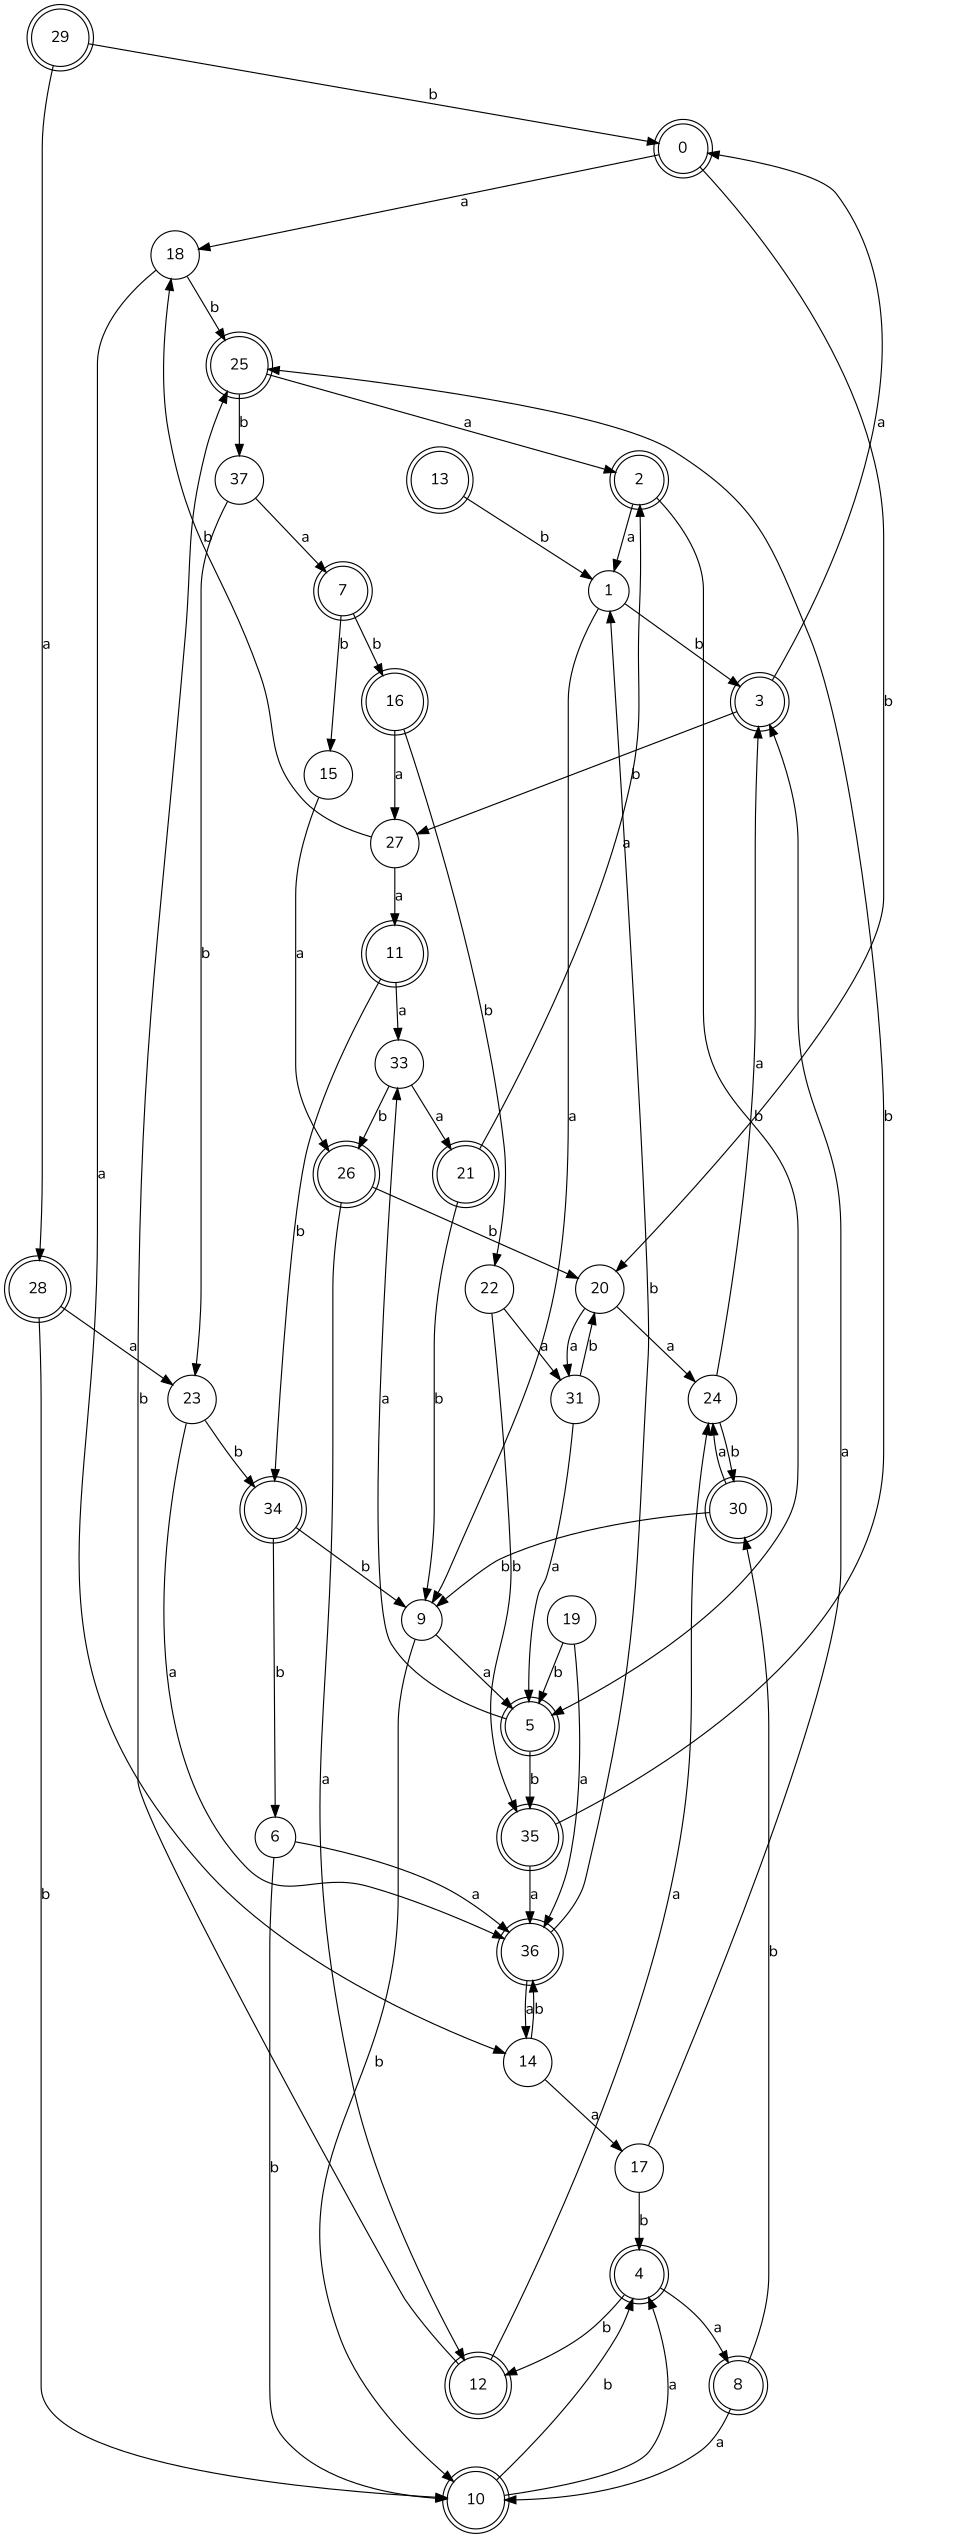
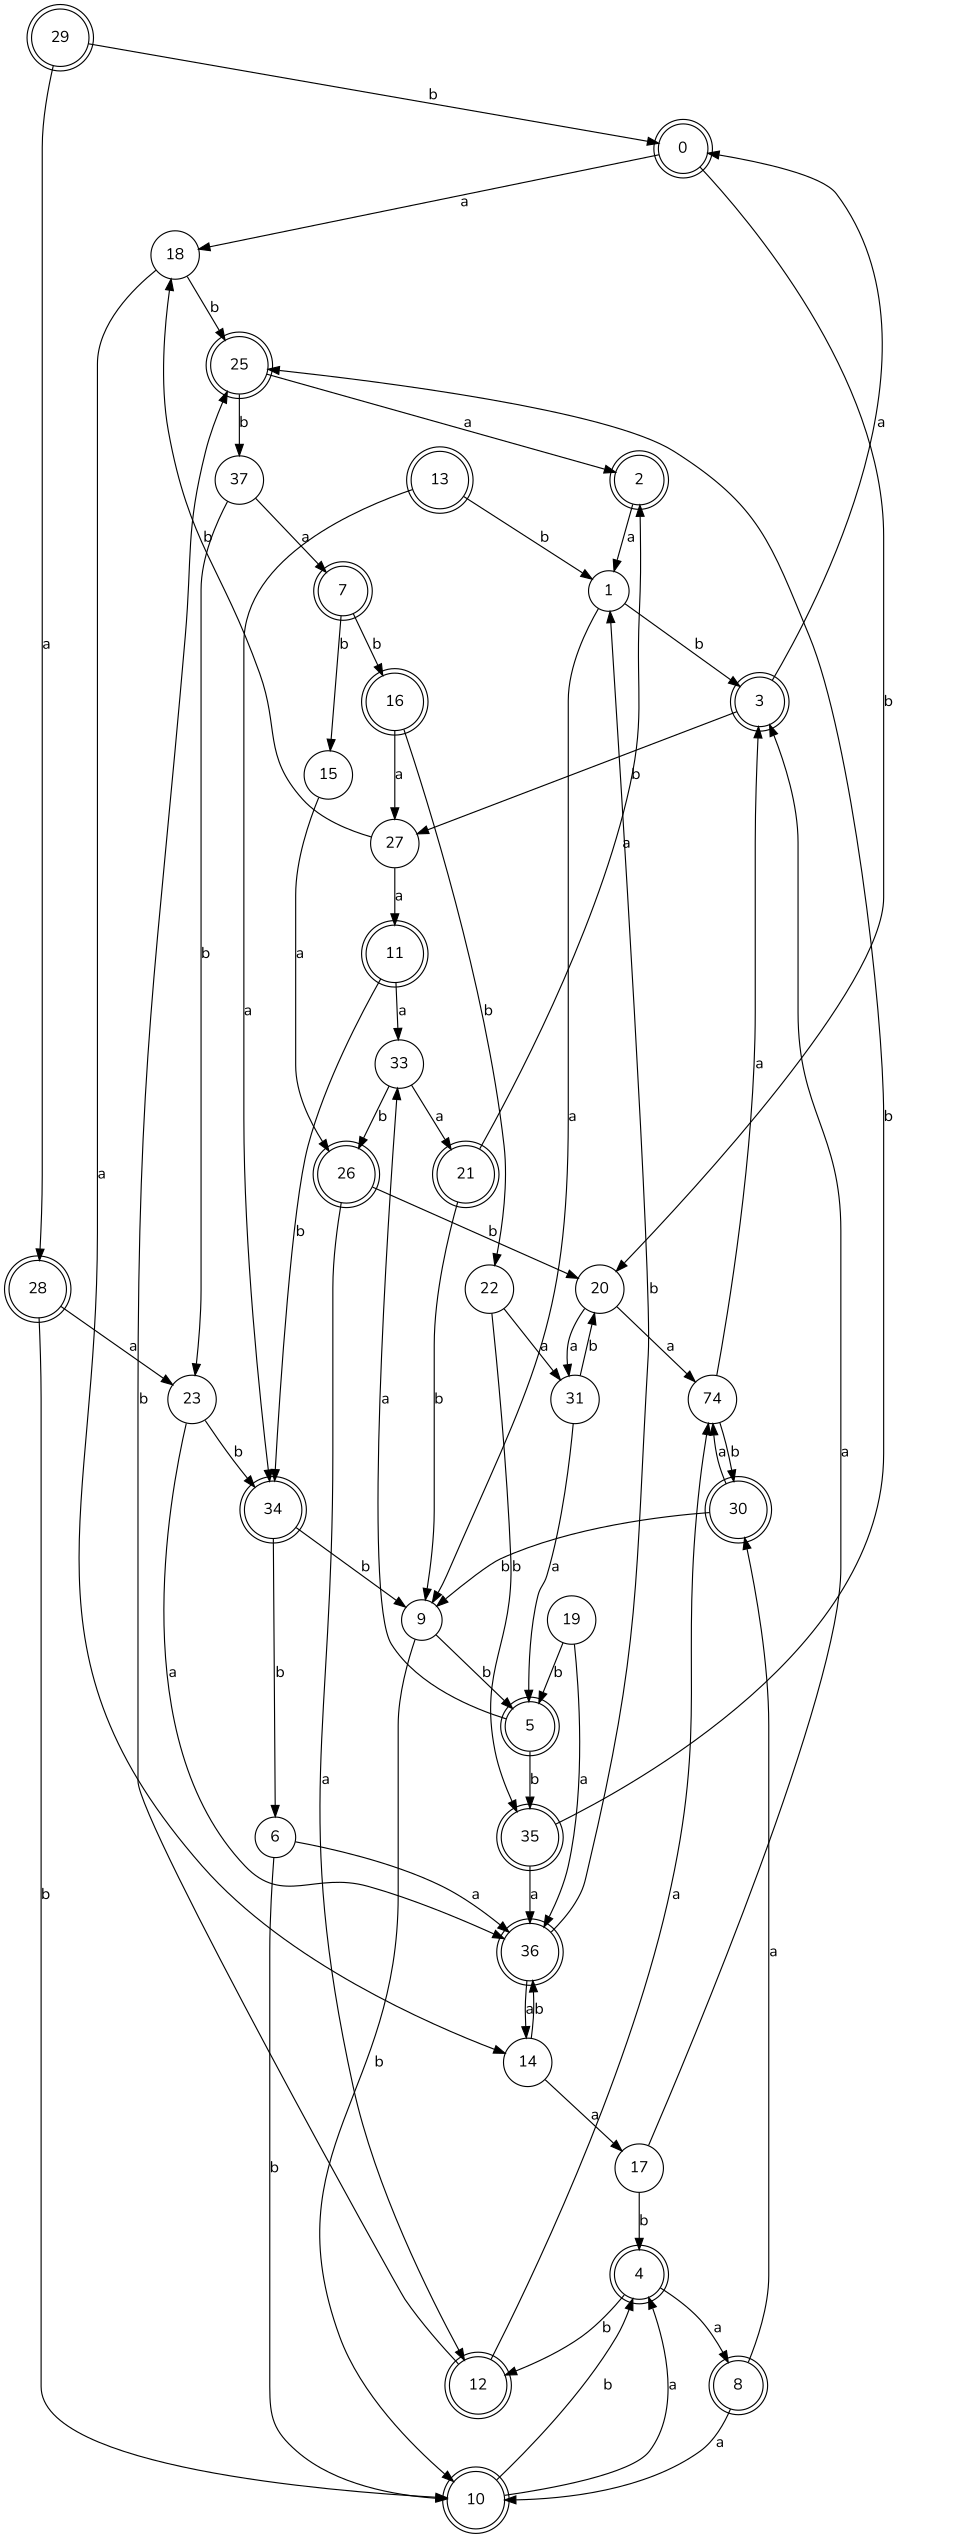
edge "13" -> "34": added, label "a"
edge "2" -> "5": removed, label "b"
node "24": label "24" -> "74"
edge "9" -> "5": label "a" -> "b"
edge "8" -> "30": label "b" -> "a"
